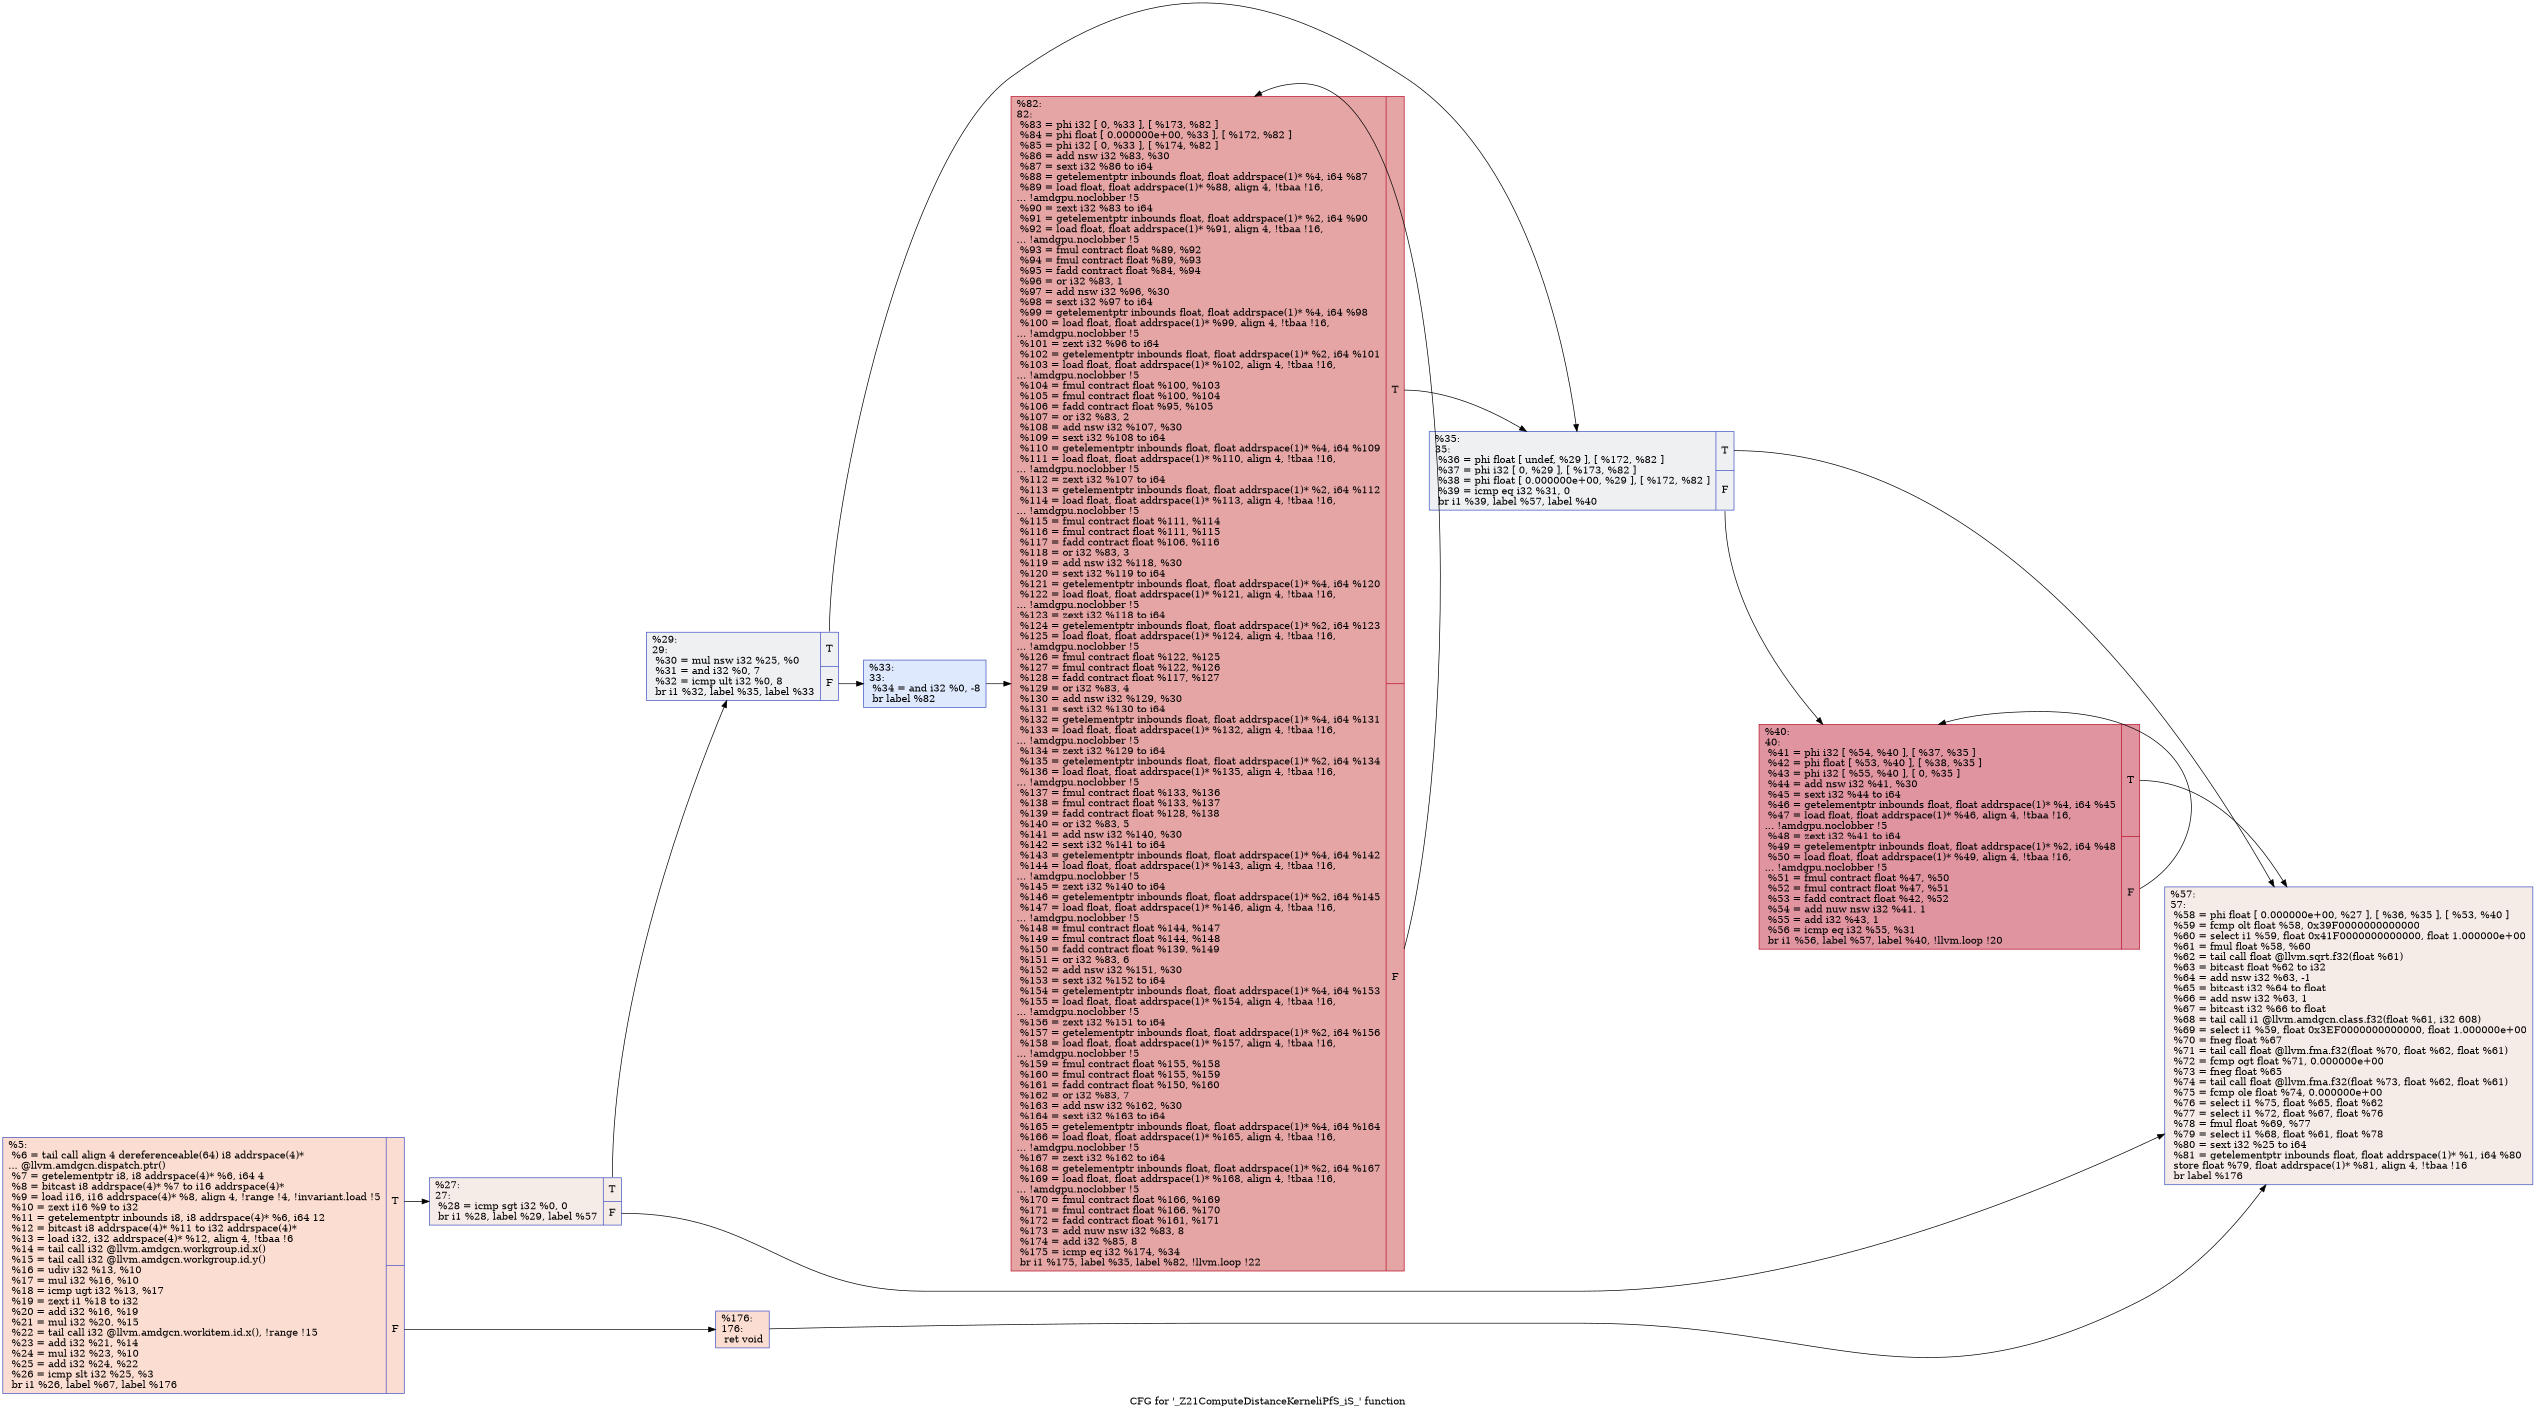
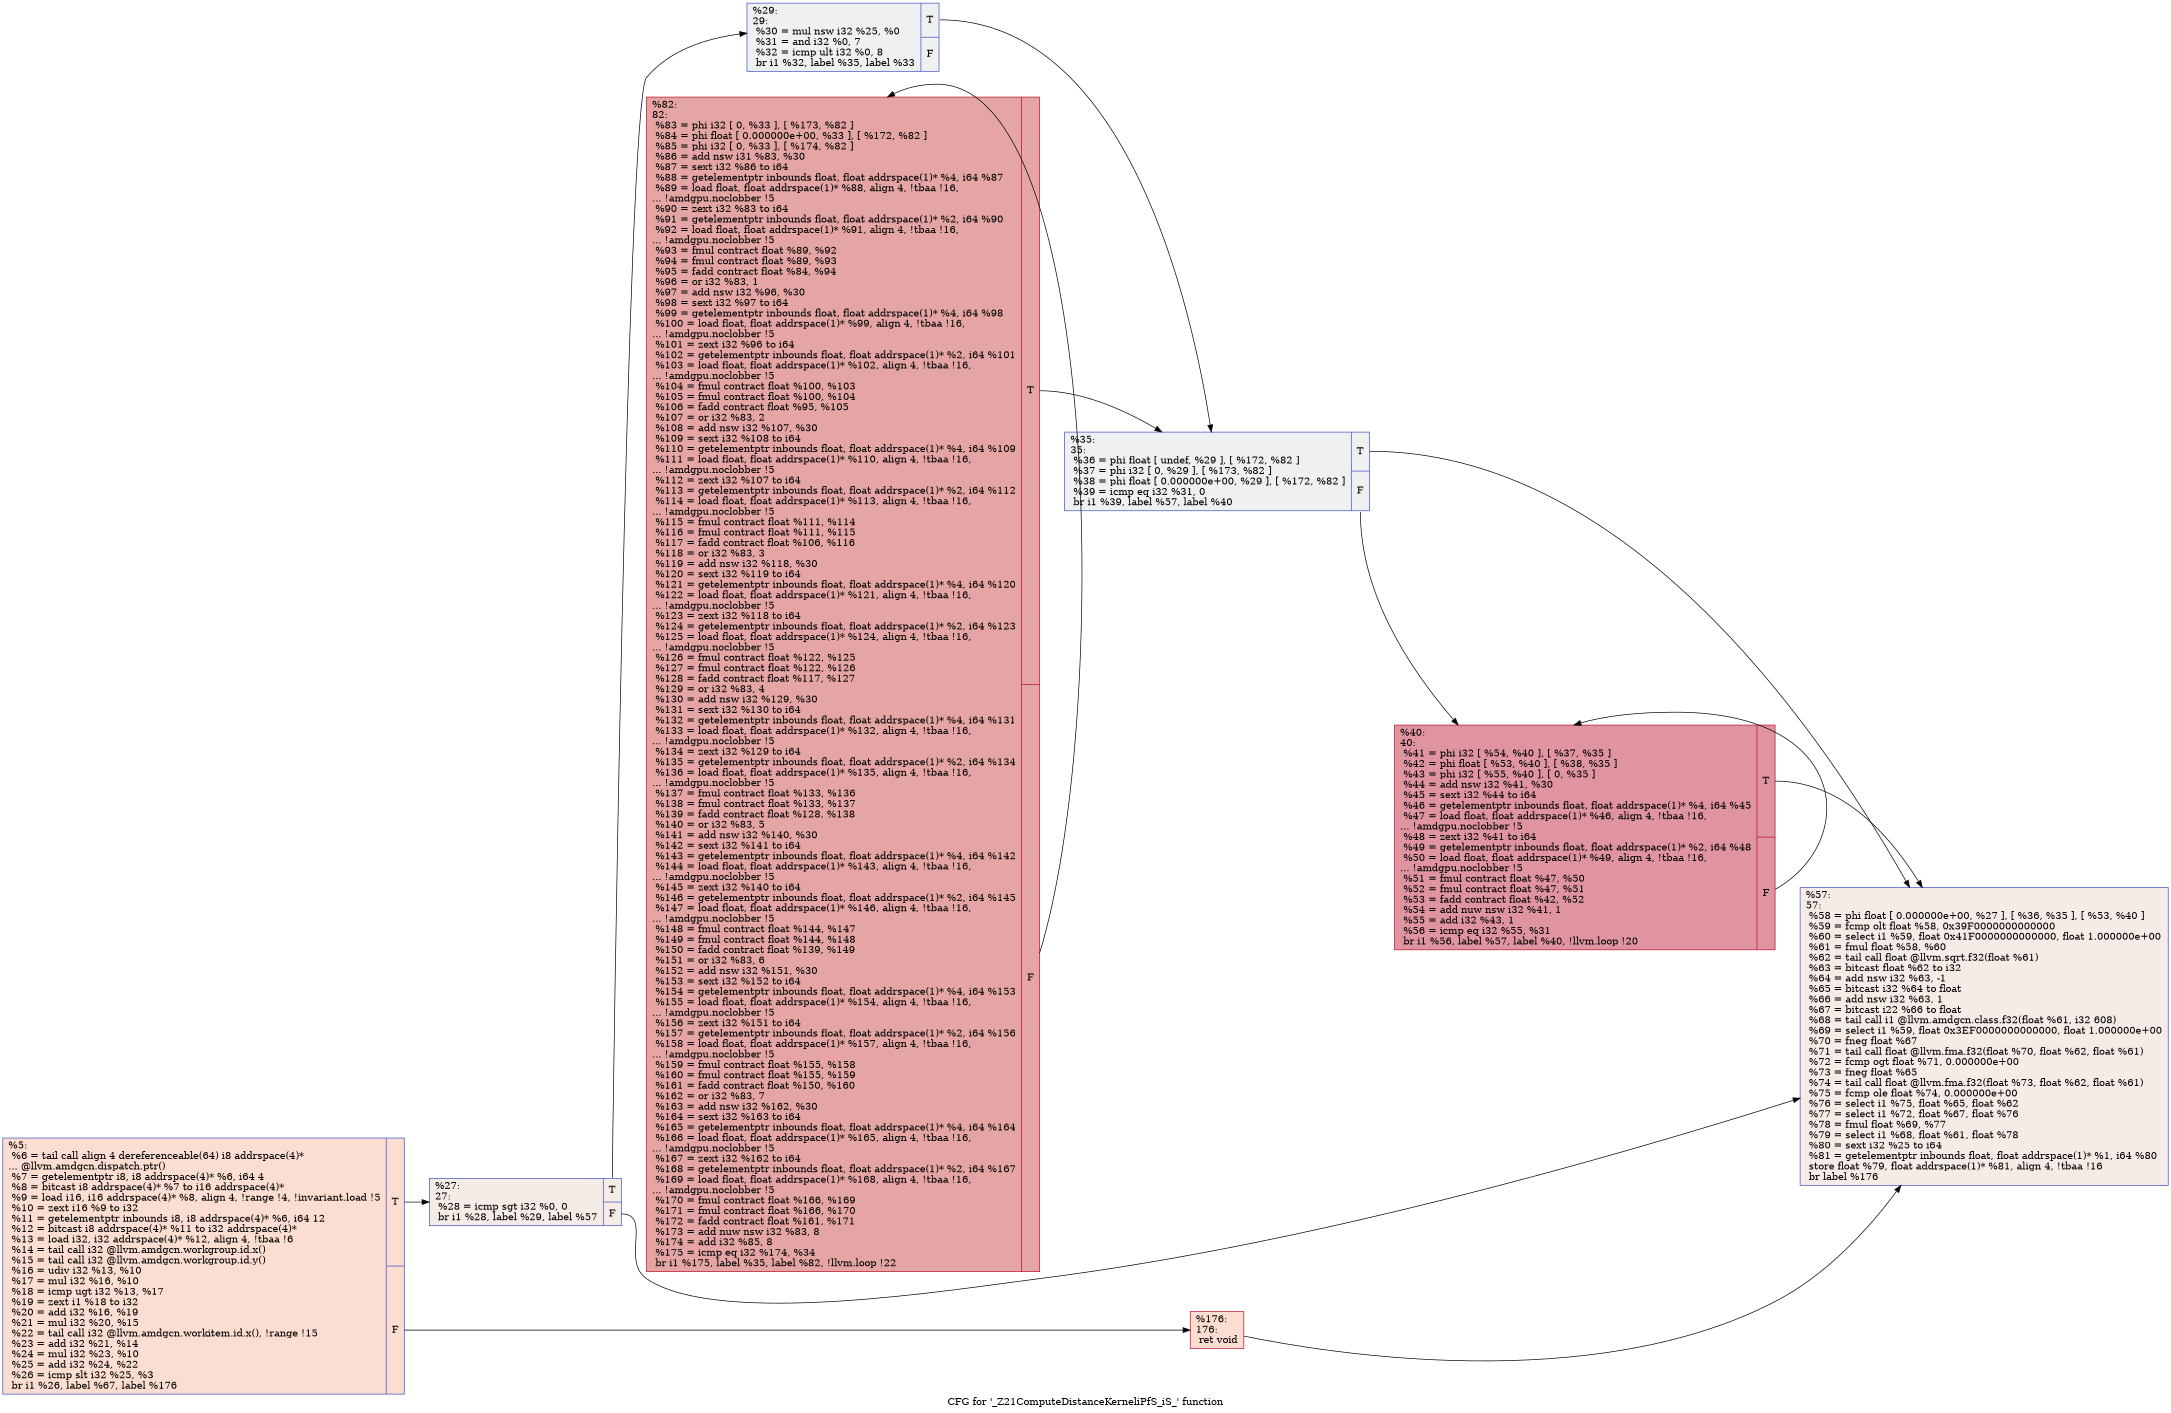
node "%82:": text "%86 = add nsw i32 %83, %30" -> "%86 = add nsw i31 %83, %30"
node "%33:": removed
node "%57:": text "%67 = bitcast i32 %66 to float" -> "%67 = bitcast i22 %66 to float"
node "%176:": color #3d50c3ff -> #b70d28ff
